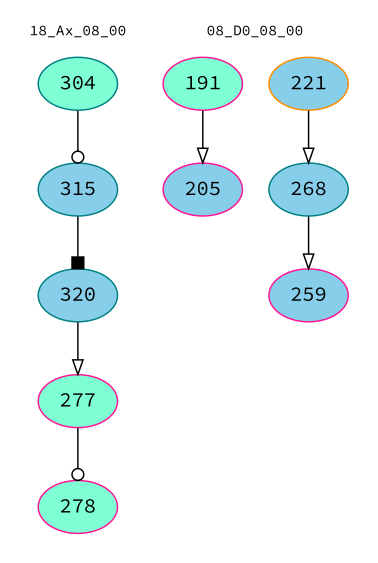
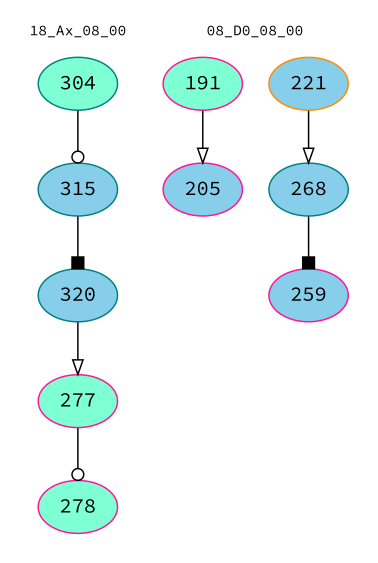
edge "268" -> "259": arrowhead onormal -> box
